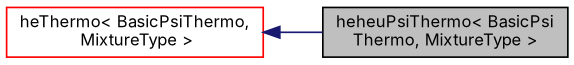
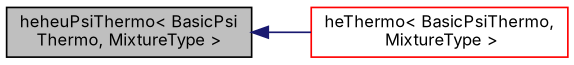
edge "heheuPsiThermo< BasicPsi Thermo, MixtureType >" -> "heThermo< BasicPsiThermo, MixtureType >": reversed
